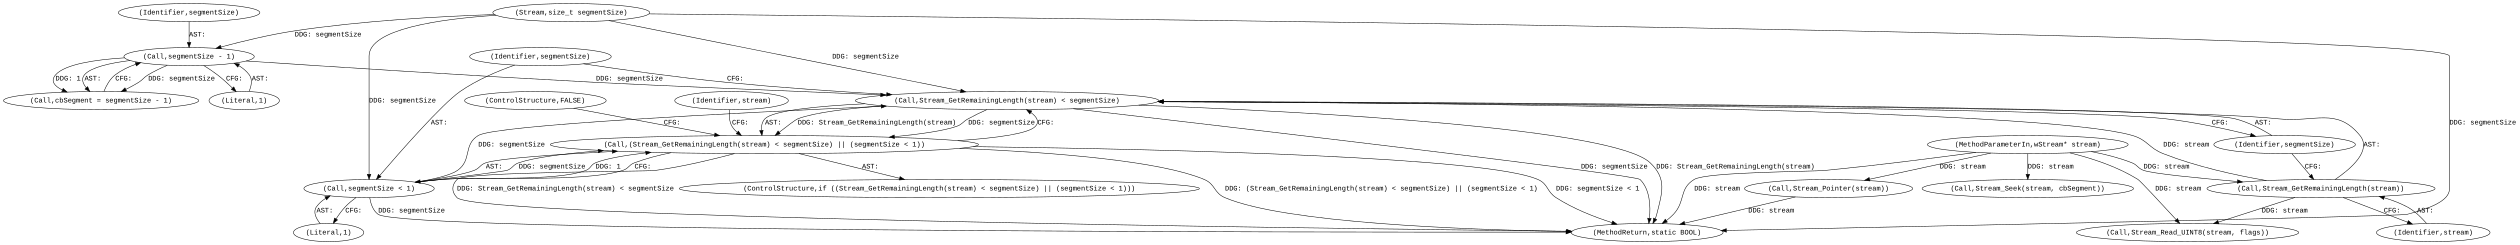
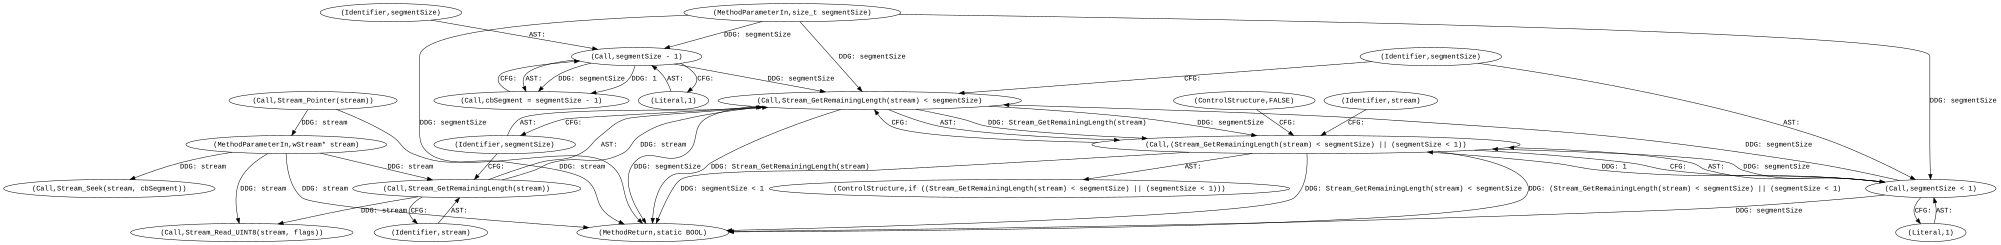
node "(Stream,size_t segmentSize)": label "(Stream,size_t segmentSize)" -> "(MethodParameterIn,size_t segmentSize)"
edge "(MethodParameterIn,wStream* stream)" -> "(Call,Stream_Pointer(stream))": reversed
